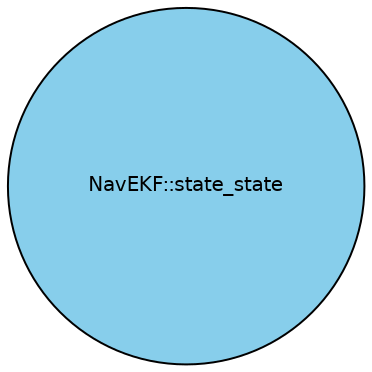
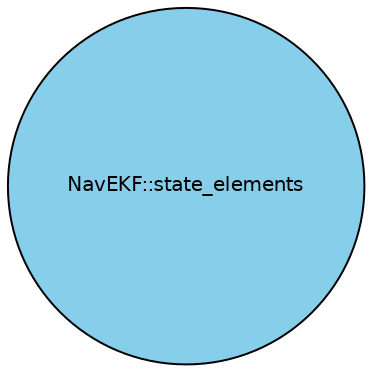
node "NavEKF::state_state": label "NavEKF::state_state" -> "NavEKF::state_elements"
